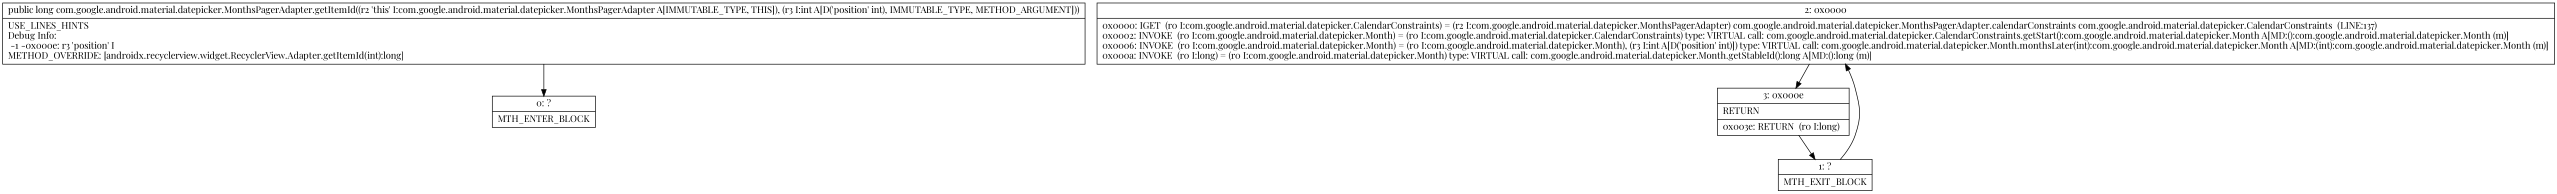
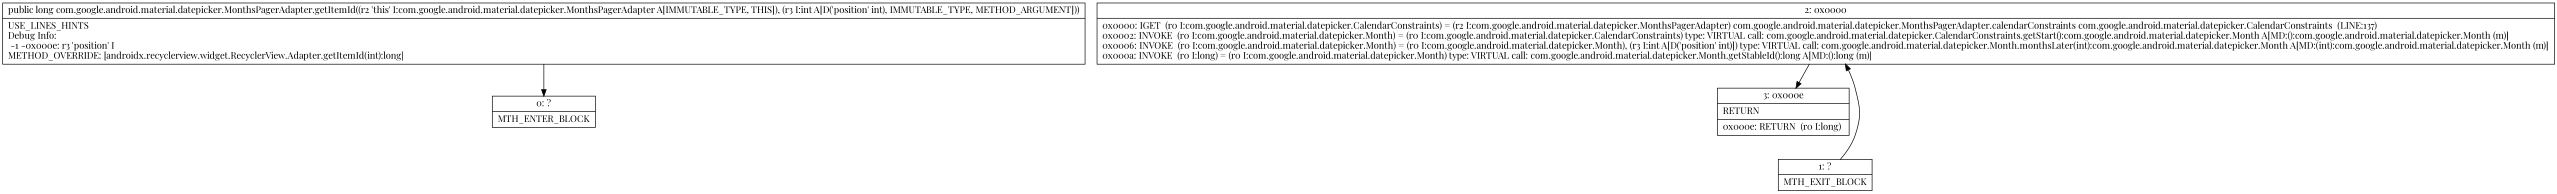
node "3: 0x000e": text "0x003e: RETURN  (r0 I:long)" -> "0x000e: RETURN  (r0 I:long)"
edge "3: 0x000e" -> "1: ?": removed
